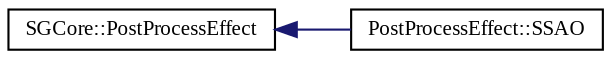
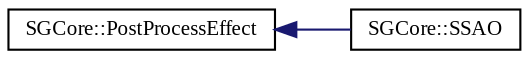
node "PostProcessEffect::SSAO": label "PostProcessEffect::SSAO" -> "SGCore::SSAO"
